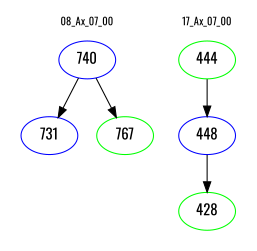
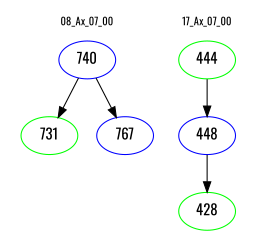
node "731": color blue -> green
node "767": color green -> blue
